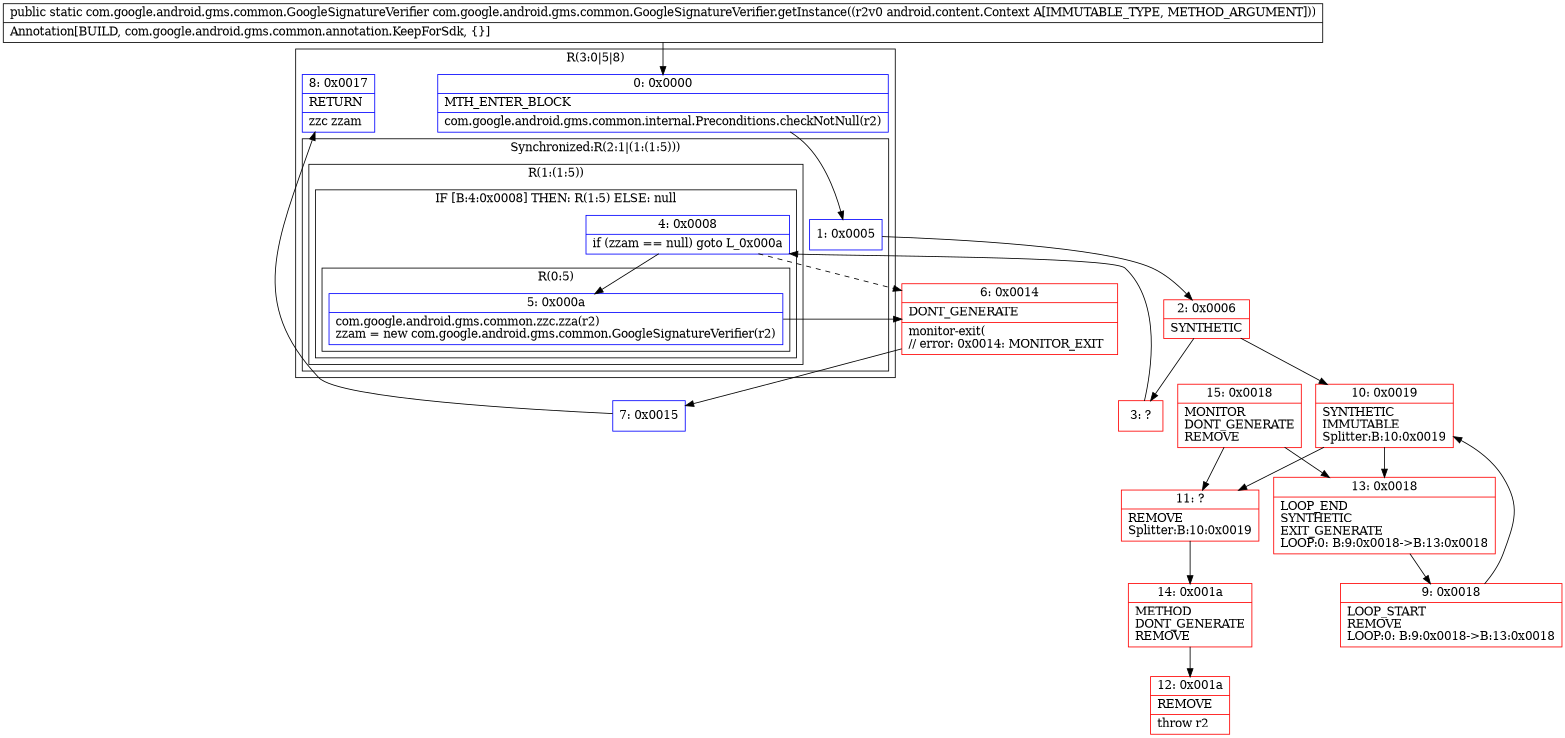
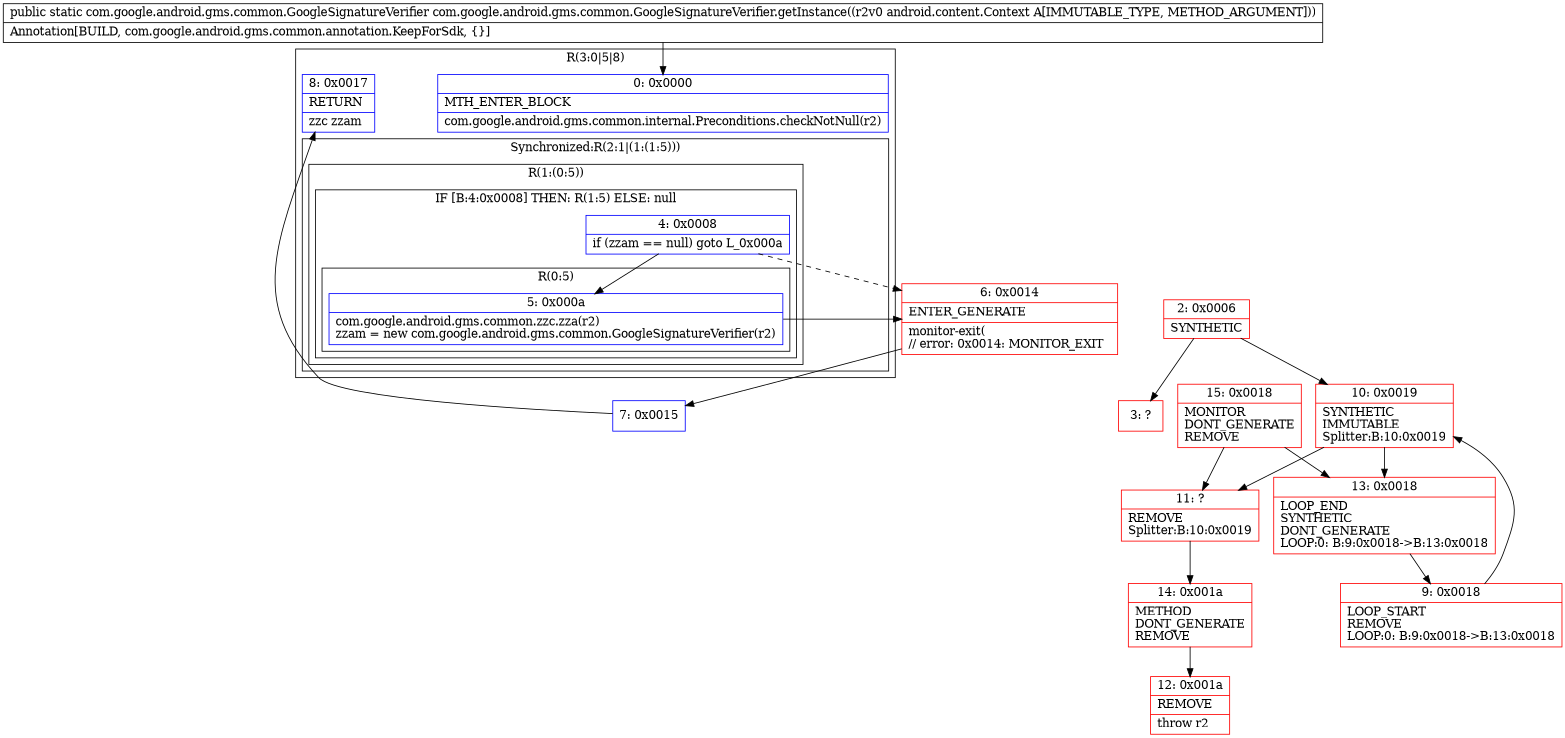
cluster "R(1:(1:5))": label "R(1:(1:5))" -> "R(1:(0:5))"
node "1: 0x0005": removed
edge "3: ?" -> "4: 0x0008": removed
node "6: 0x0014": text "DONT_GENERATE" -> "ENTER_GENERATE"
node "13: 0x0018": text "EXIT_GENERATE" -> "DONT_GENERATE"
